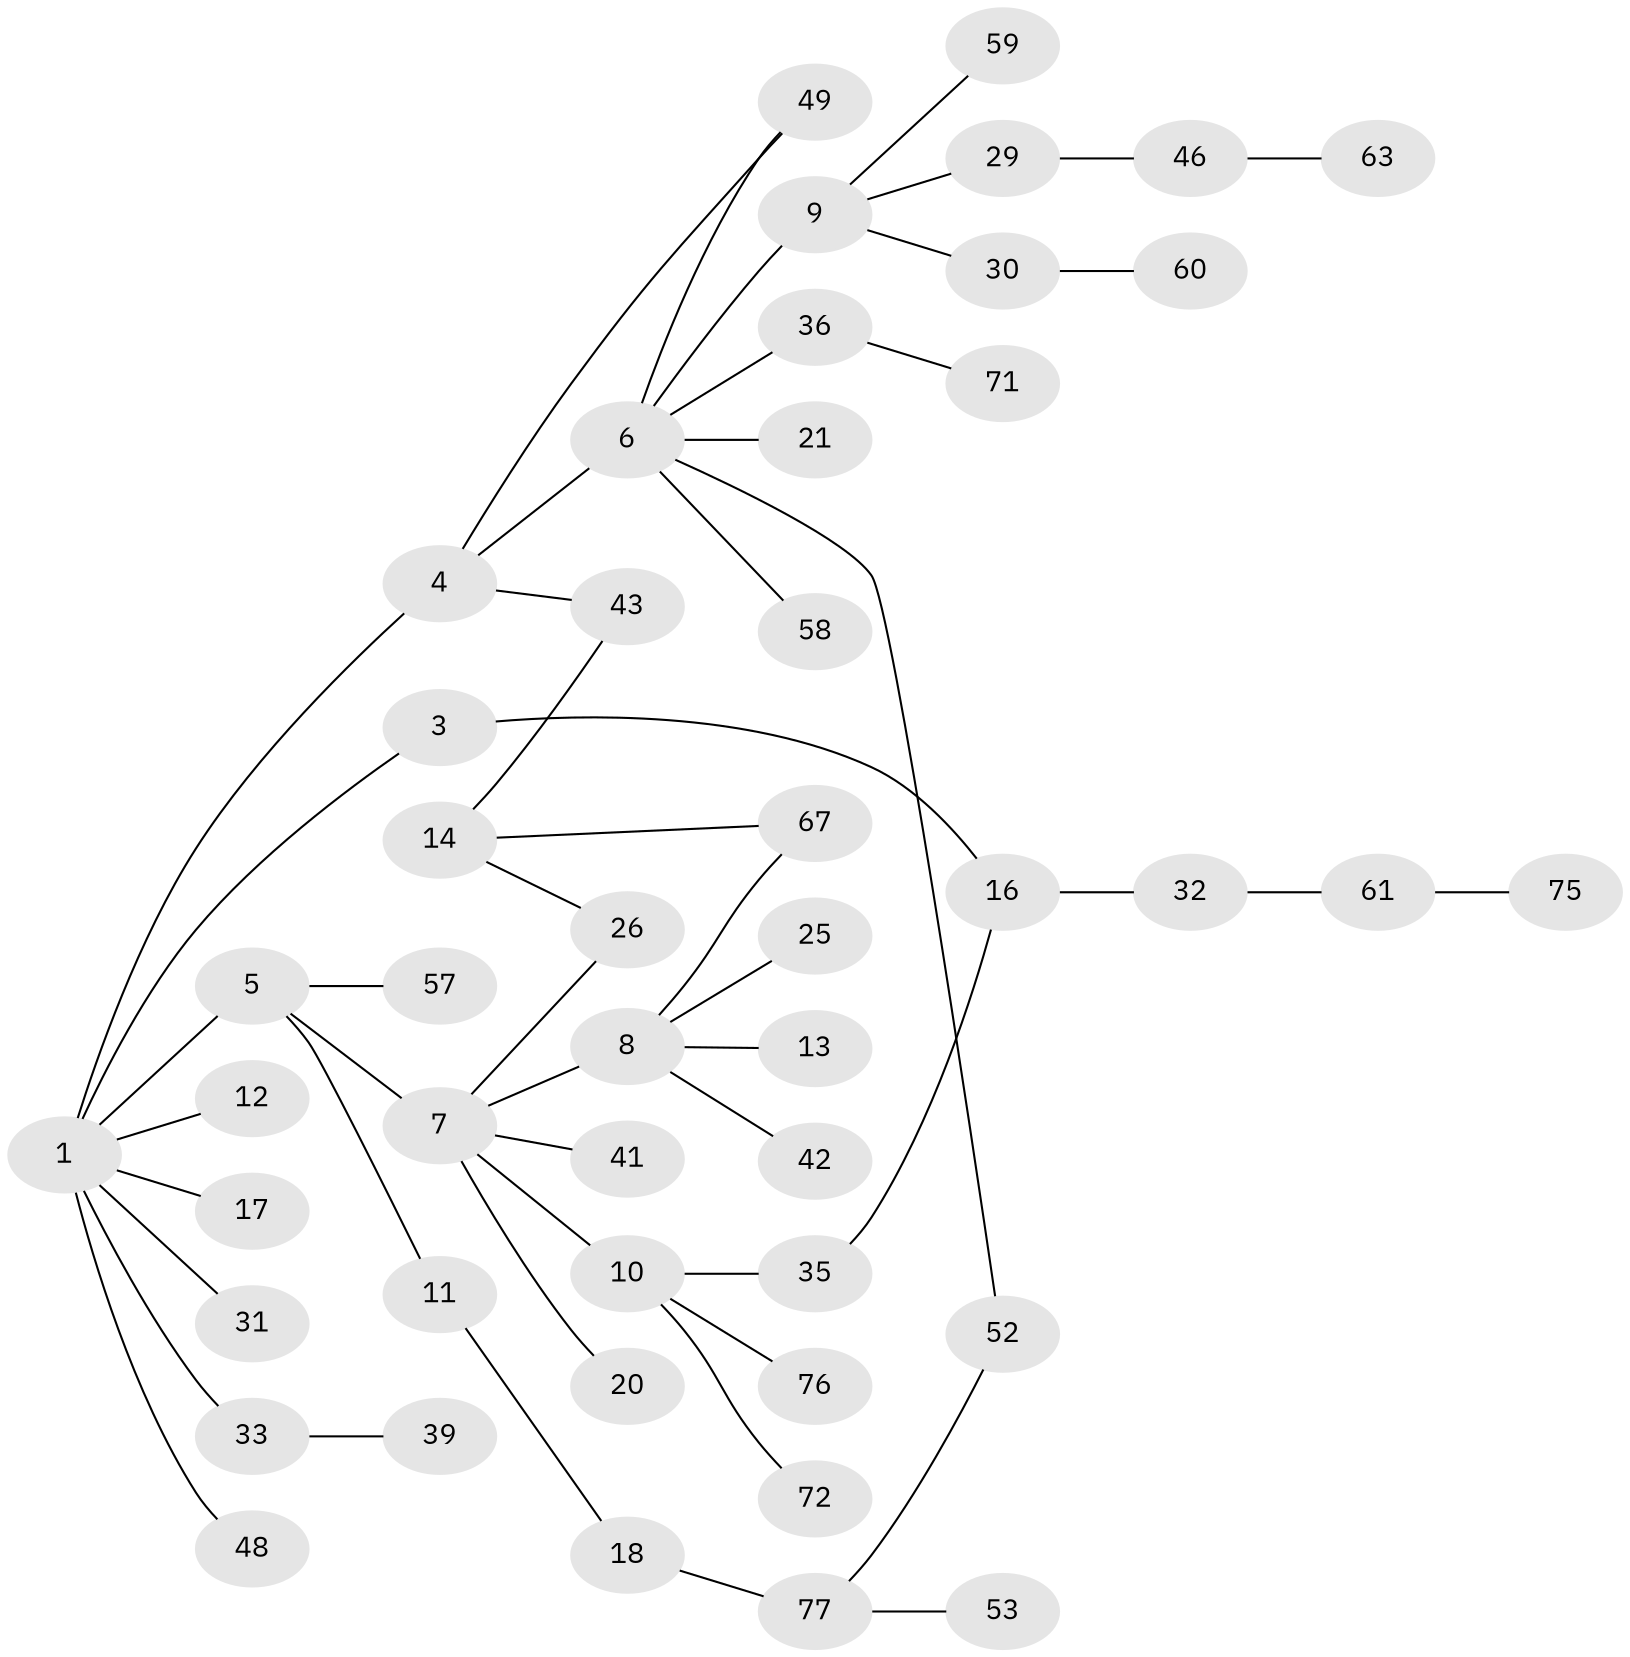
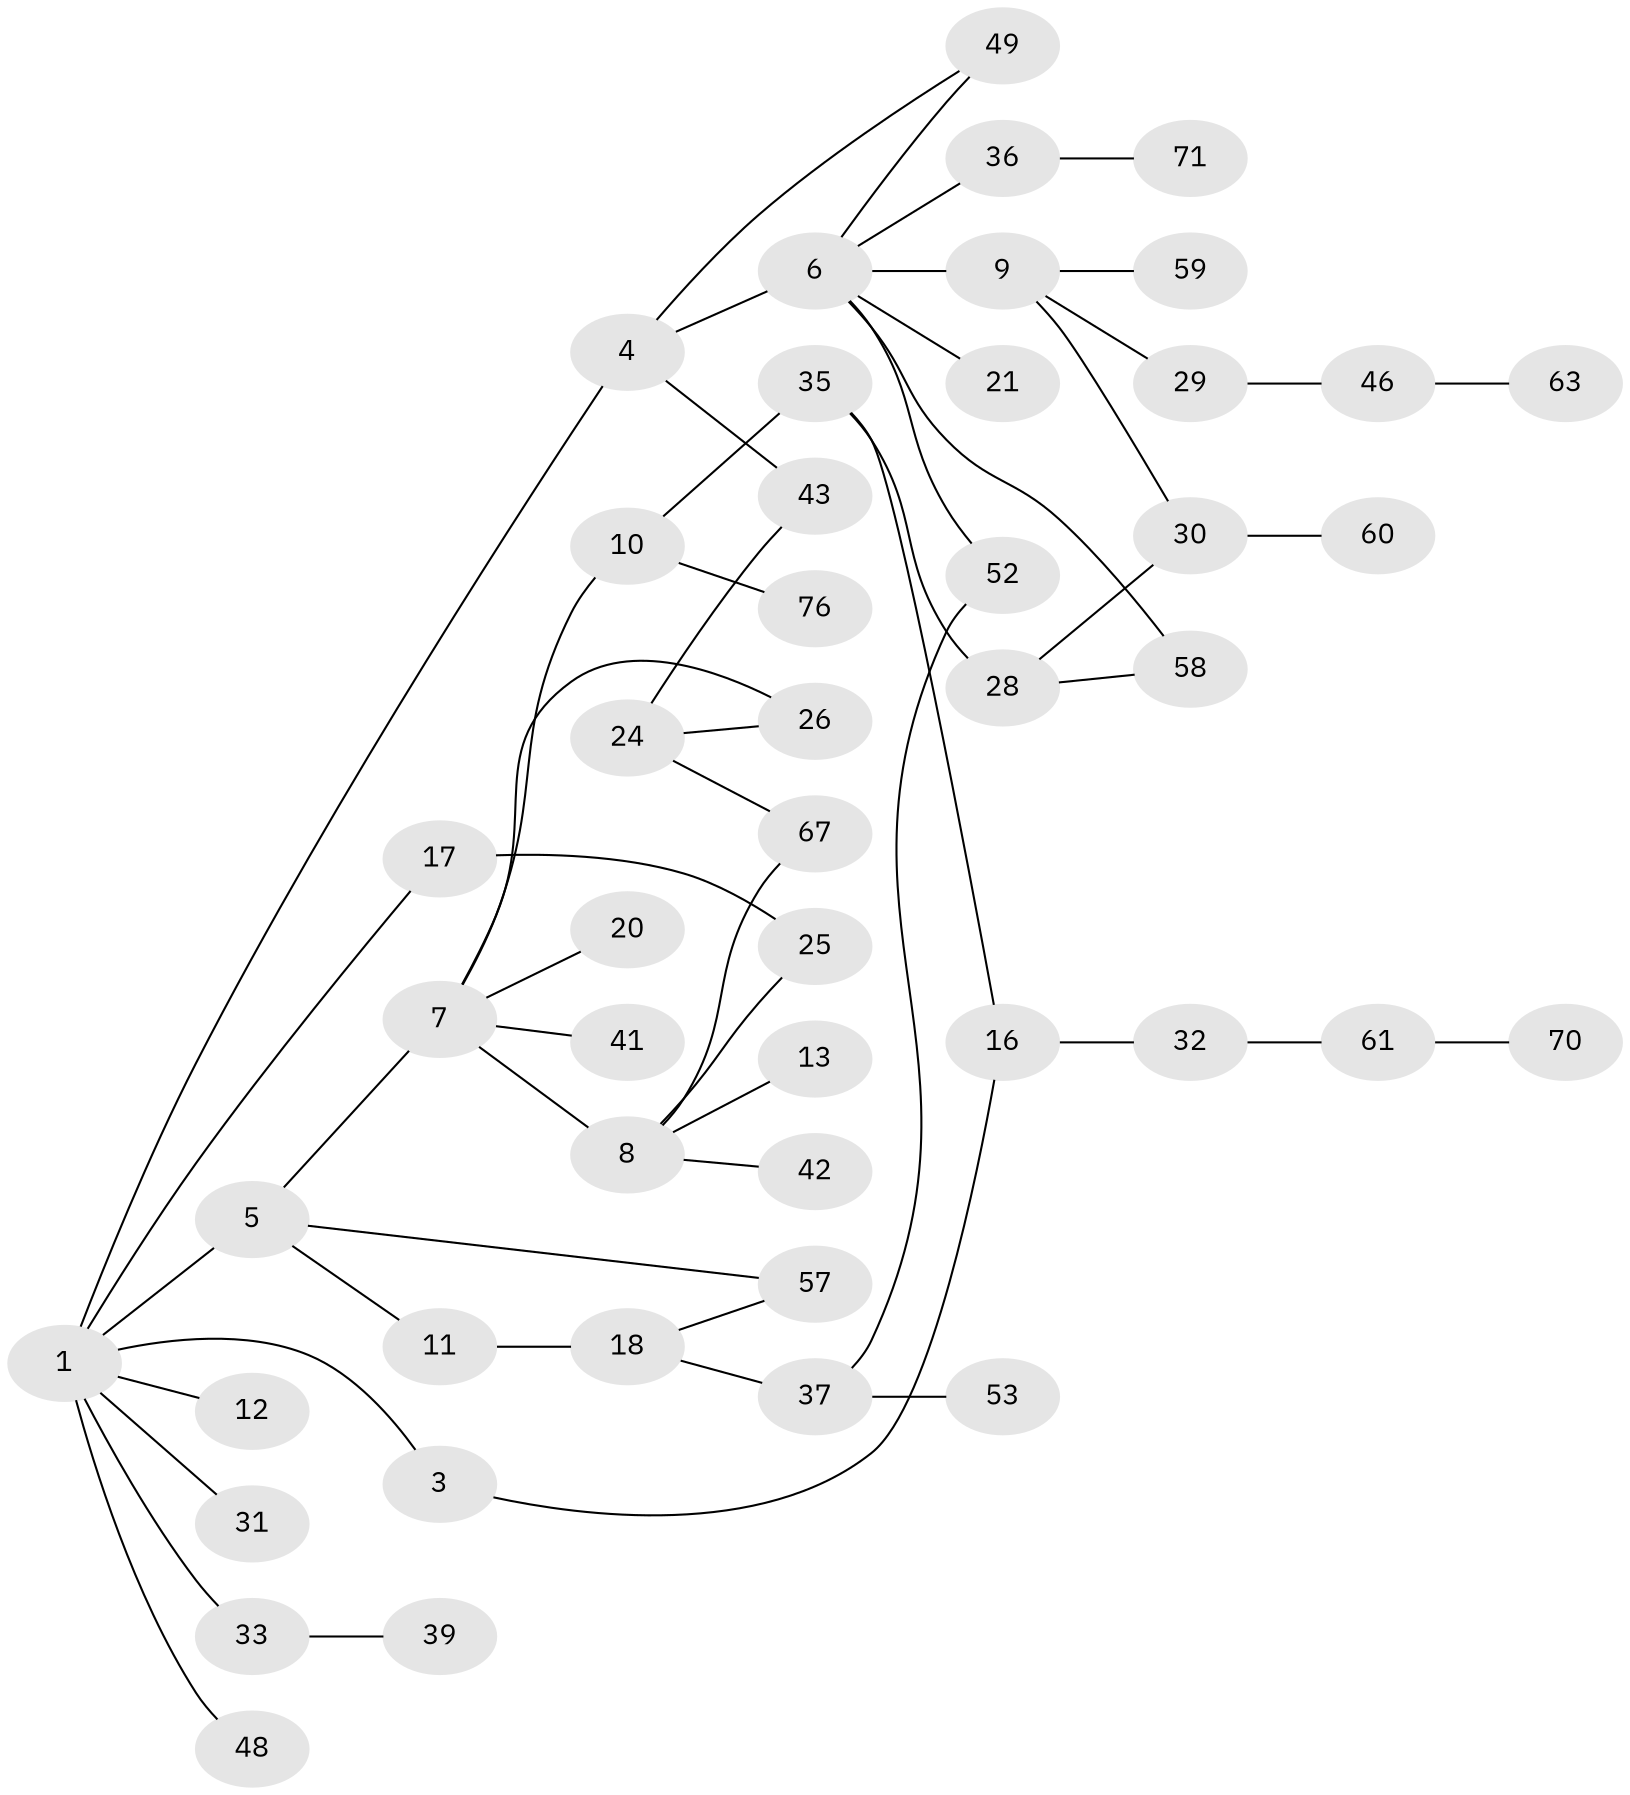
node "28": added
node "14": label "14" -> "24"
edge "17" -- "25": added
node "75": label "75" -> "70"
edge "57" -- "18": added
node "72": removed
node "77": label "77" -> "37"
